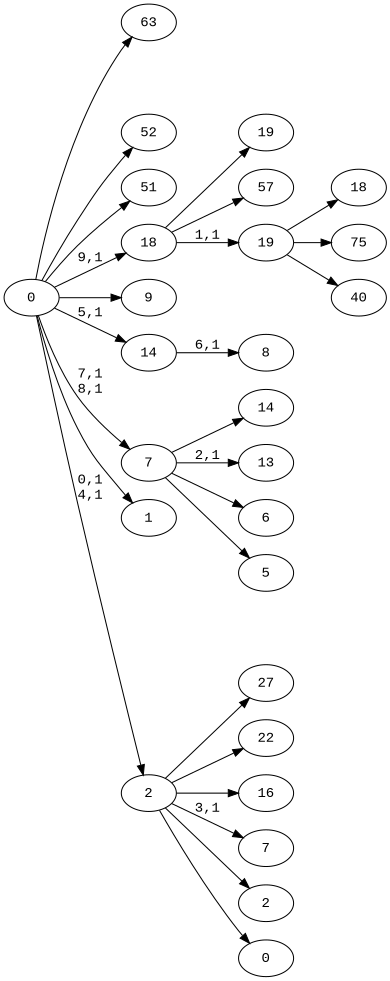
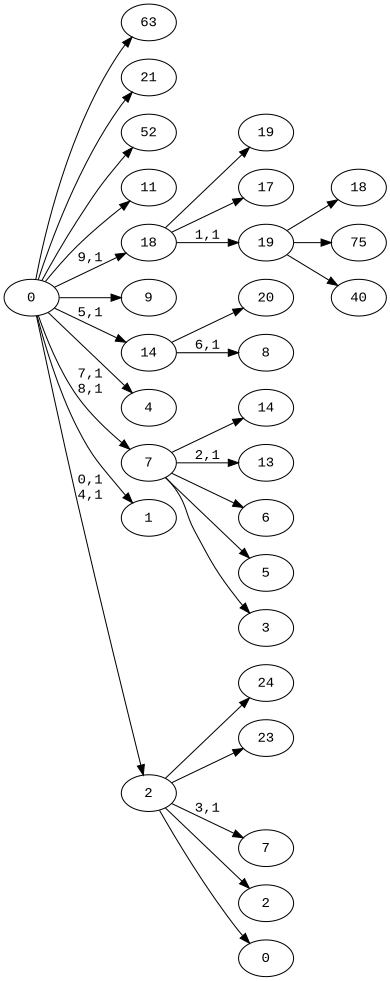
node "21": added
node "51": label "51" -> "11"
node "57": label "57" -> "17"
node "20": added
node "4": added
node "3": added
node "27": label "27" -> "24"
node "22": label "22" -> "23"
node "16": removed
